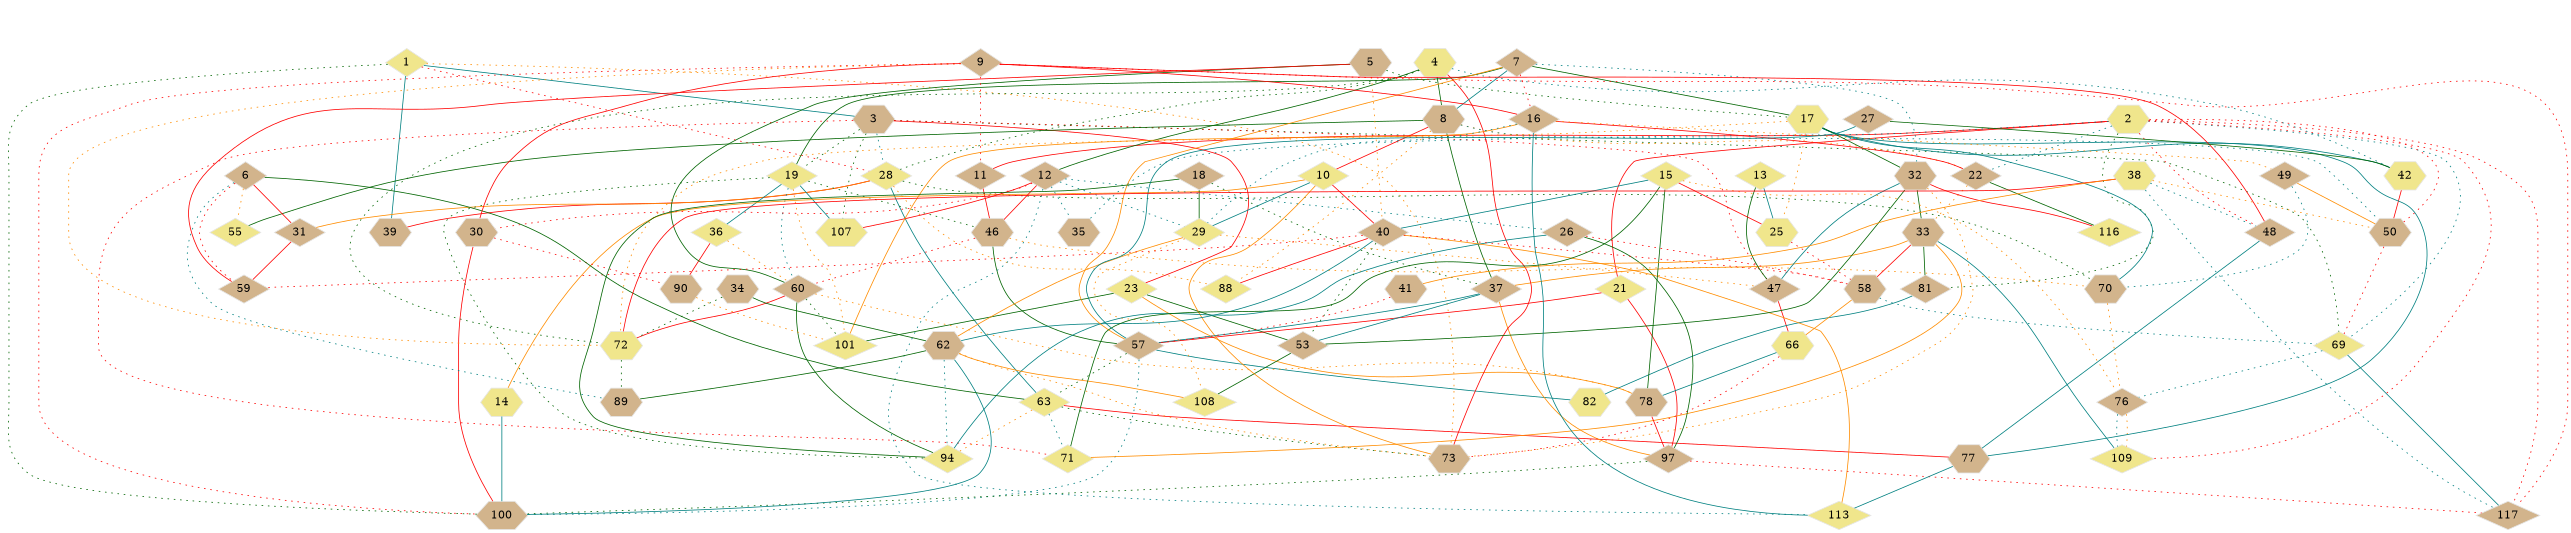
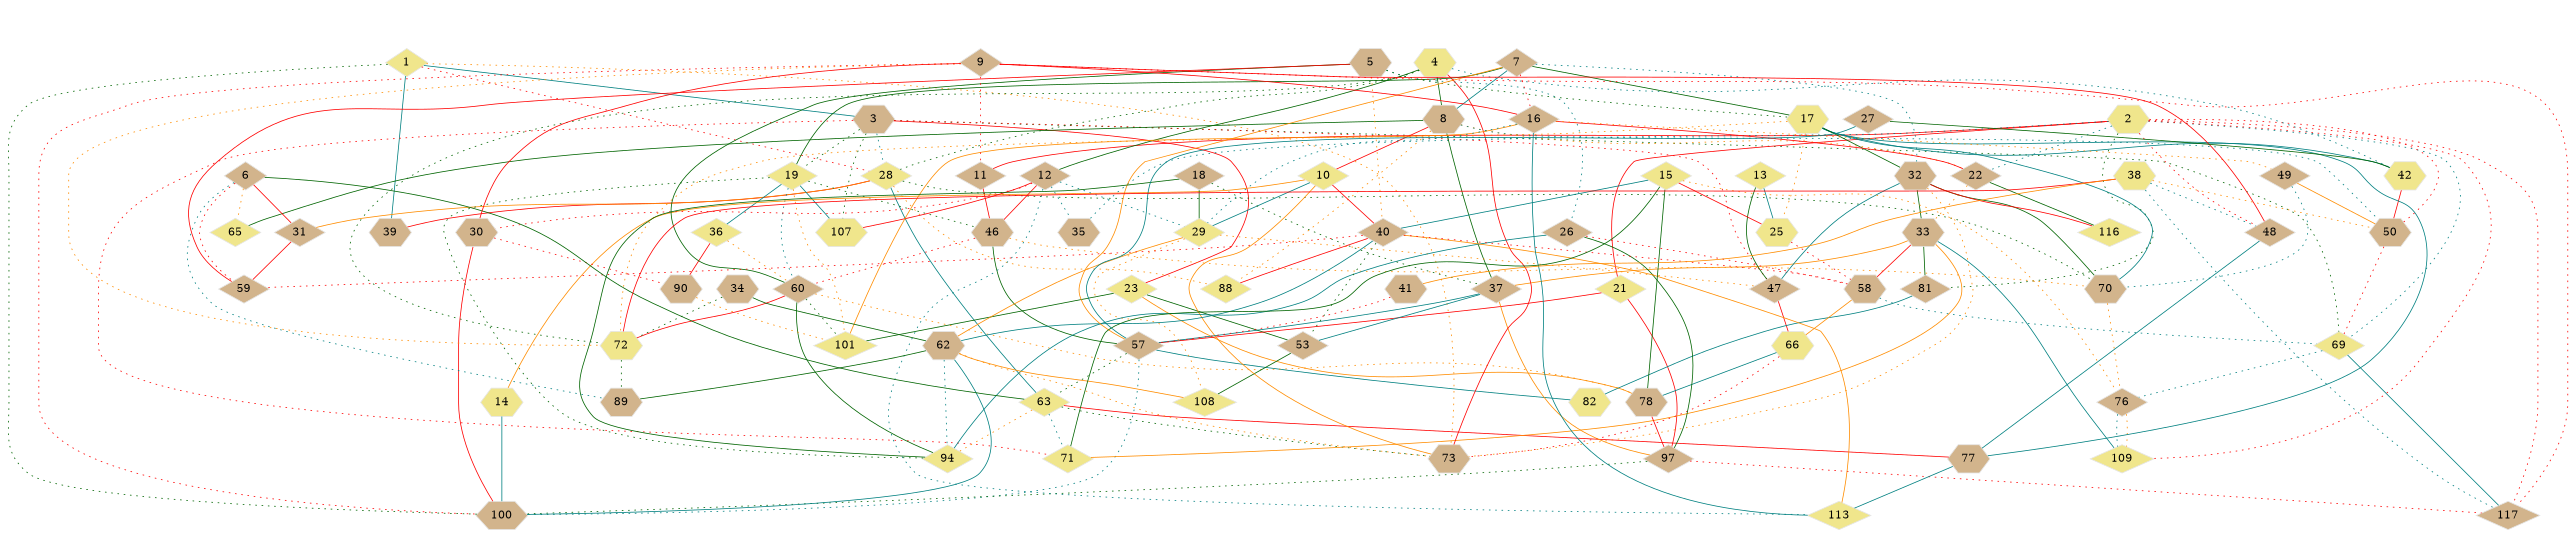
edge "12" -- "26": now "5" -- "26"
node "55": label "55" -> "65"
edge "32" -- "53": now "32" -- "70"
